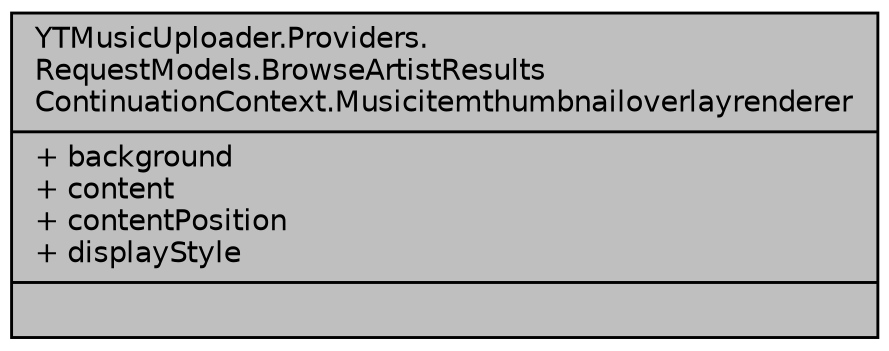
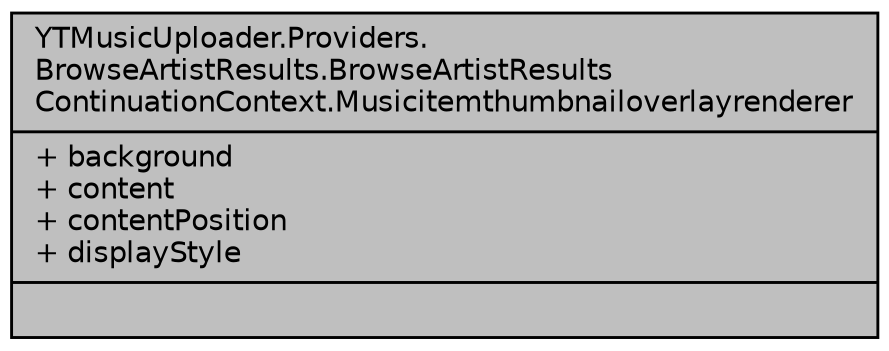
node "YTMusicUploader.Providers.": text "RequestModels.BrowseArtistResults" -> "BrowseArtistResults.BrowseArtistResults"
